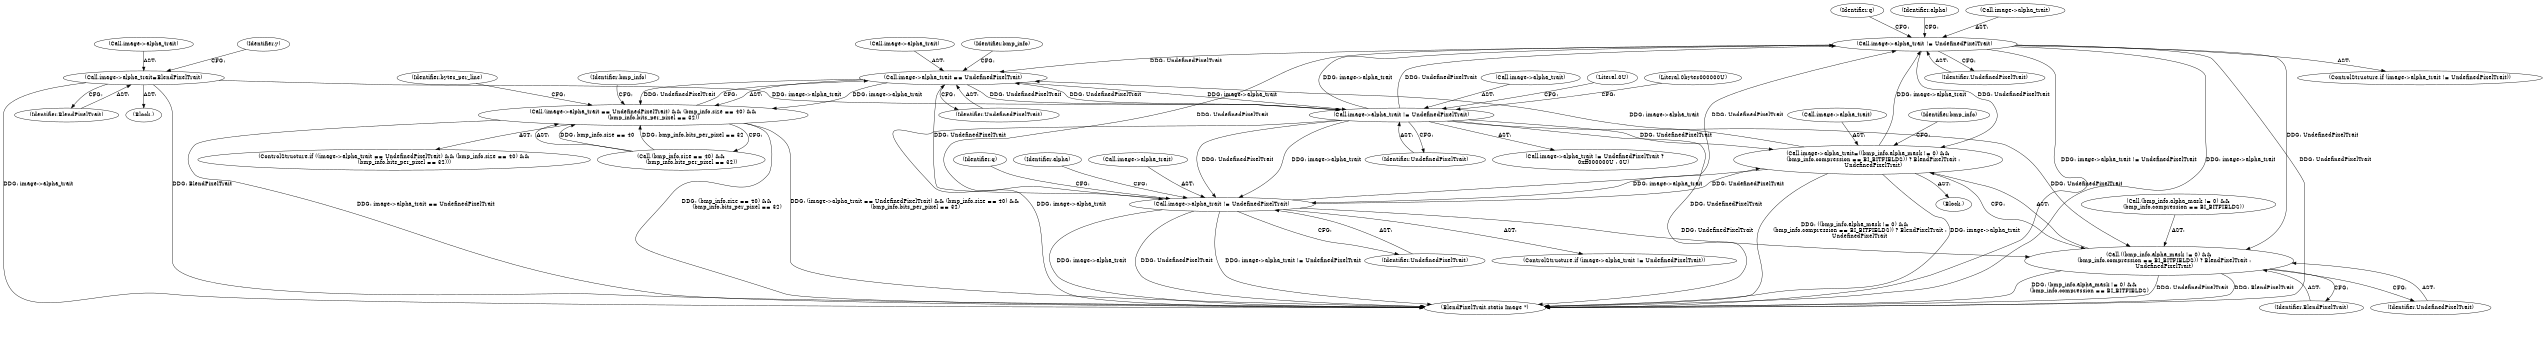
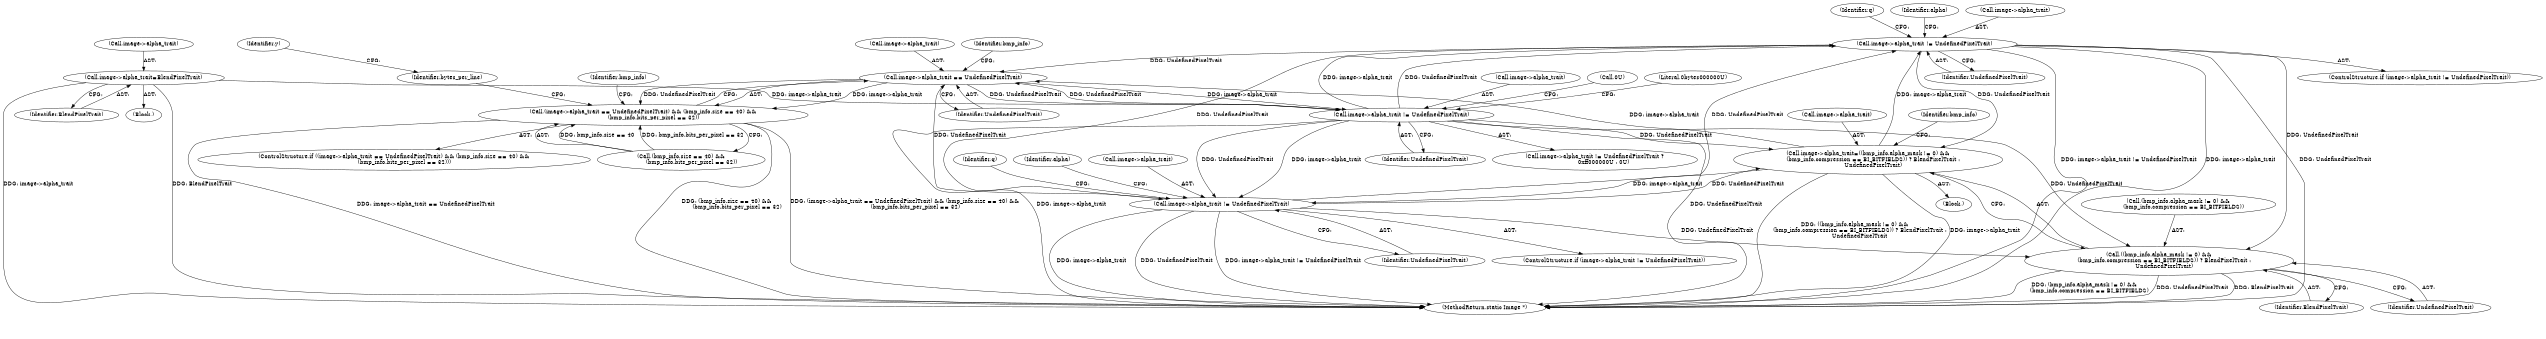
edge "(Identifier,y)" -> "(Call,image->alpha_trait=BlendPixelTrait)": now "(Identifier,y)" -> "(Identifier,bytes_per_line)"
node "(Literal,0U)": label "(Literal,0U)" -> "(Call,0U)"
node "(BlendPixelTrait,static Image *)": label "(BlendPixelTrait,static Image *)" -> "(MethodReturn,static Image *)"
